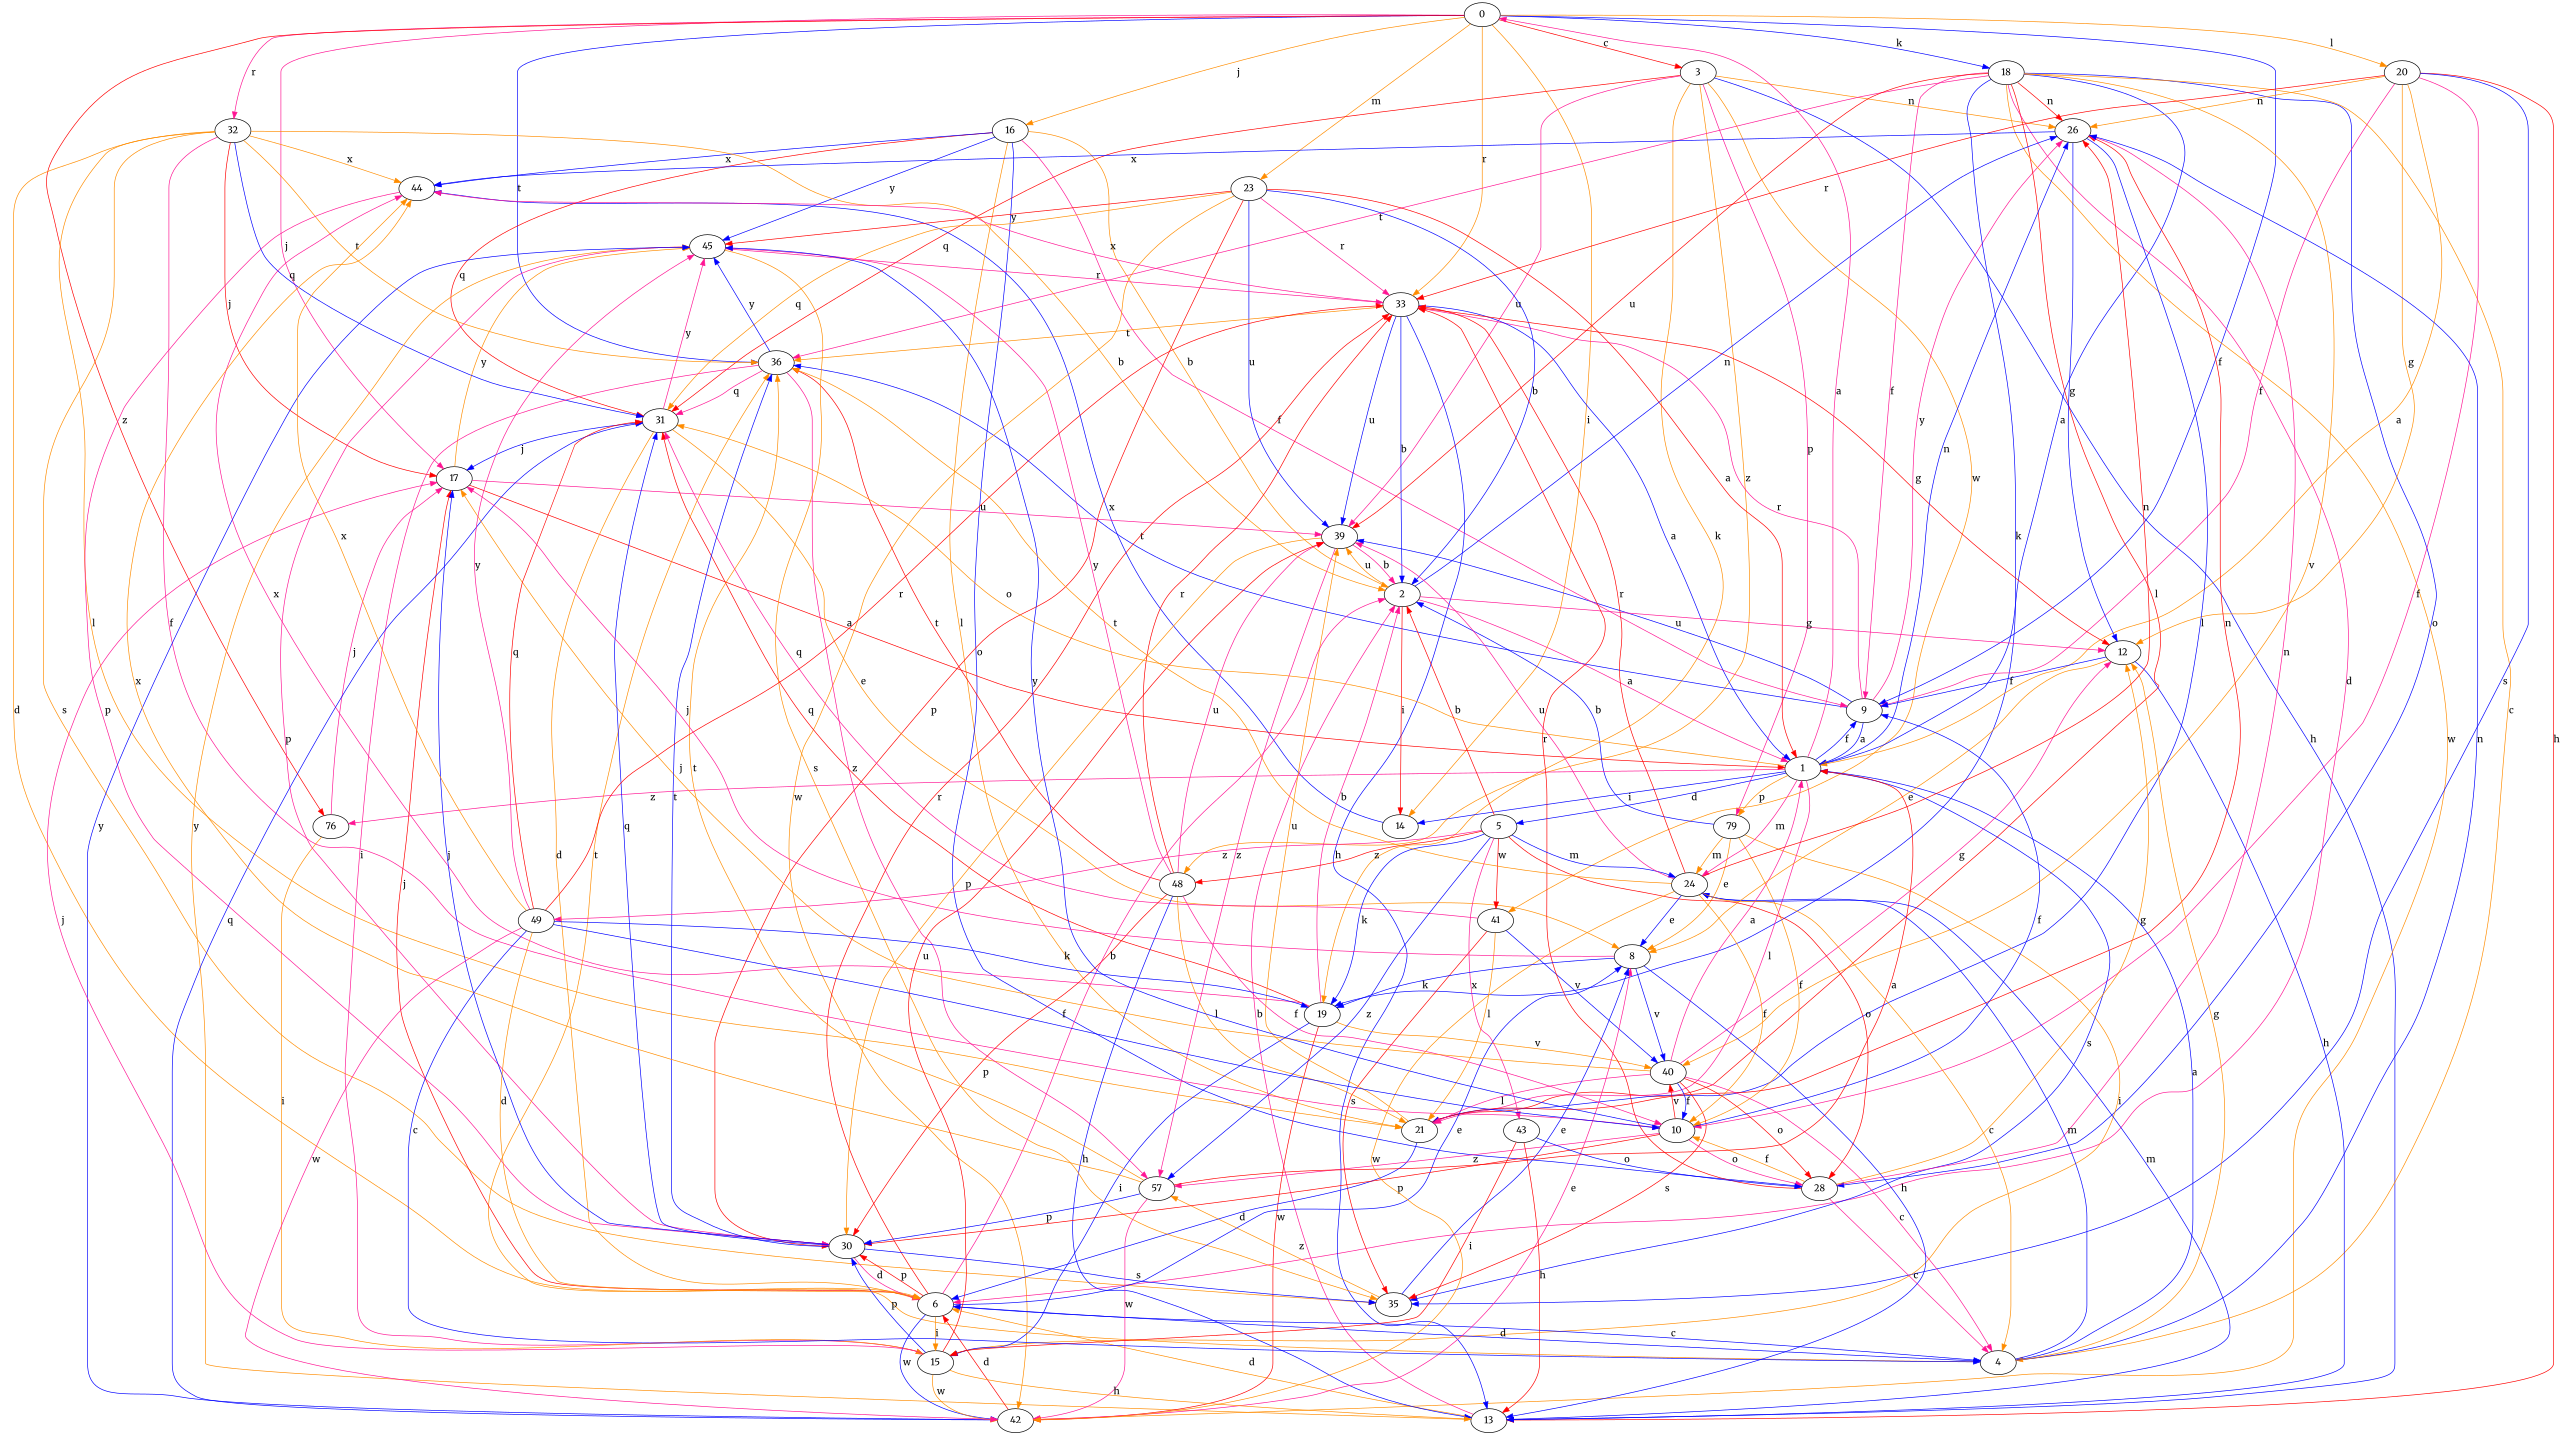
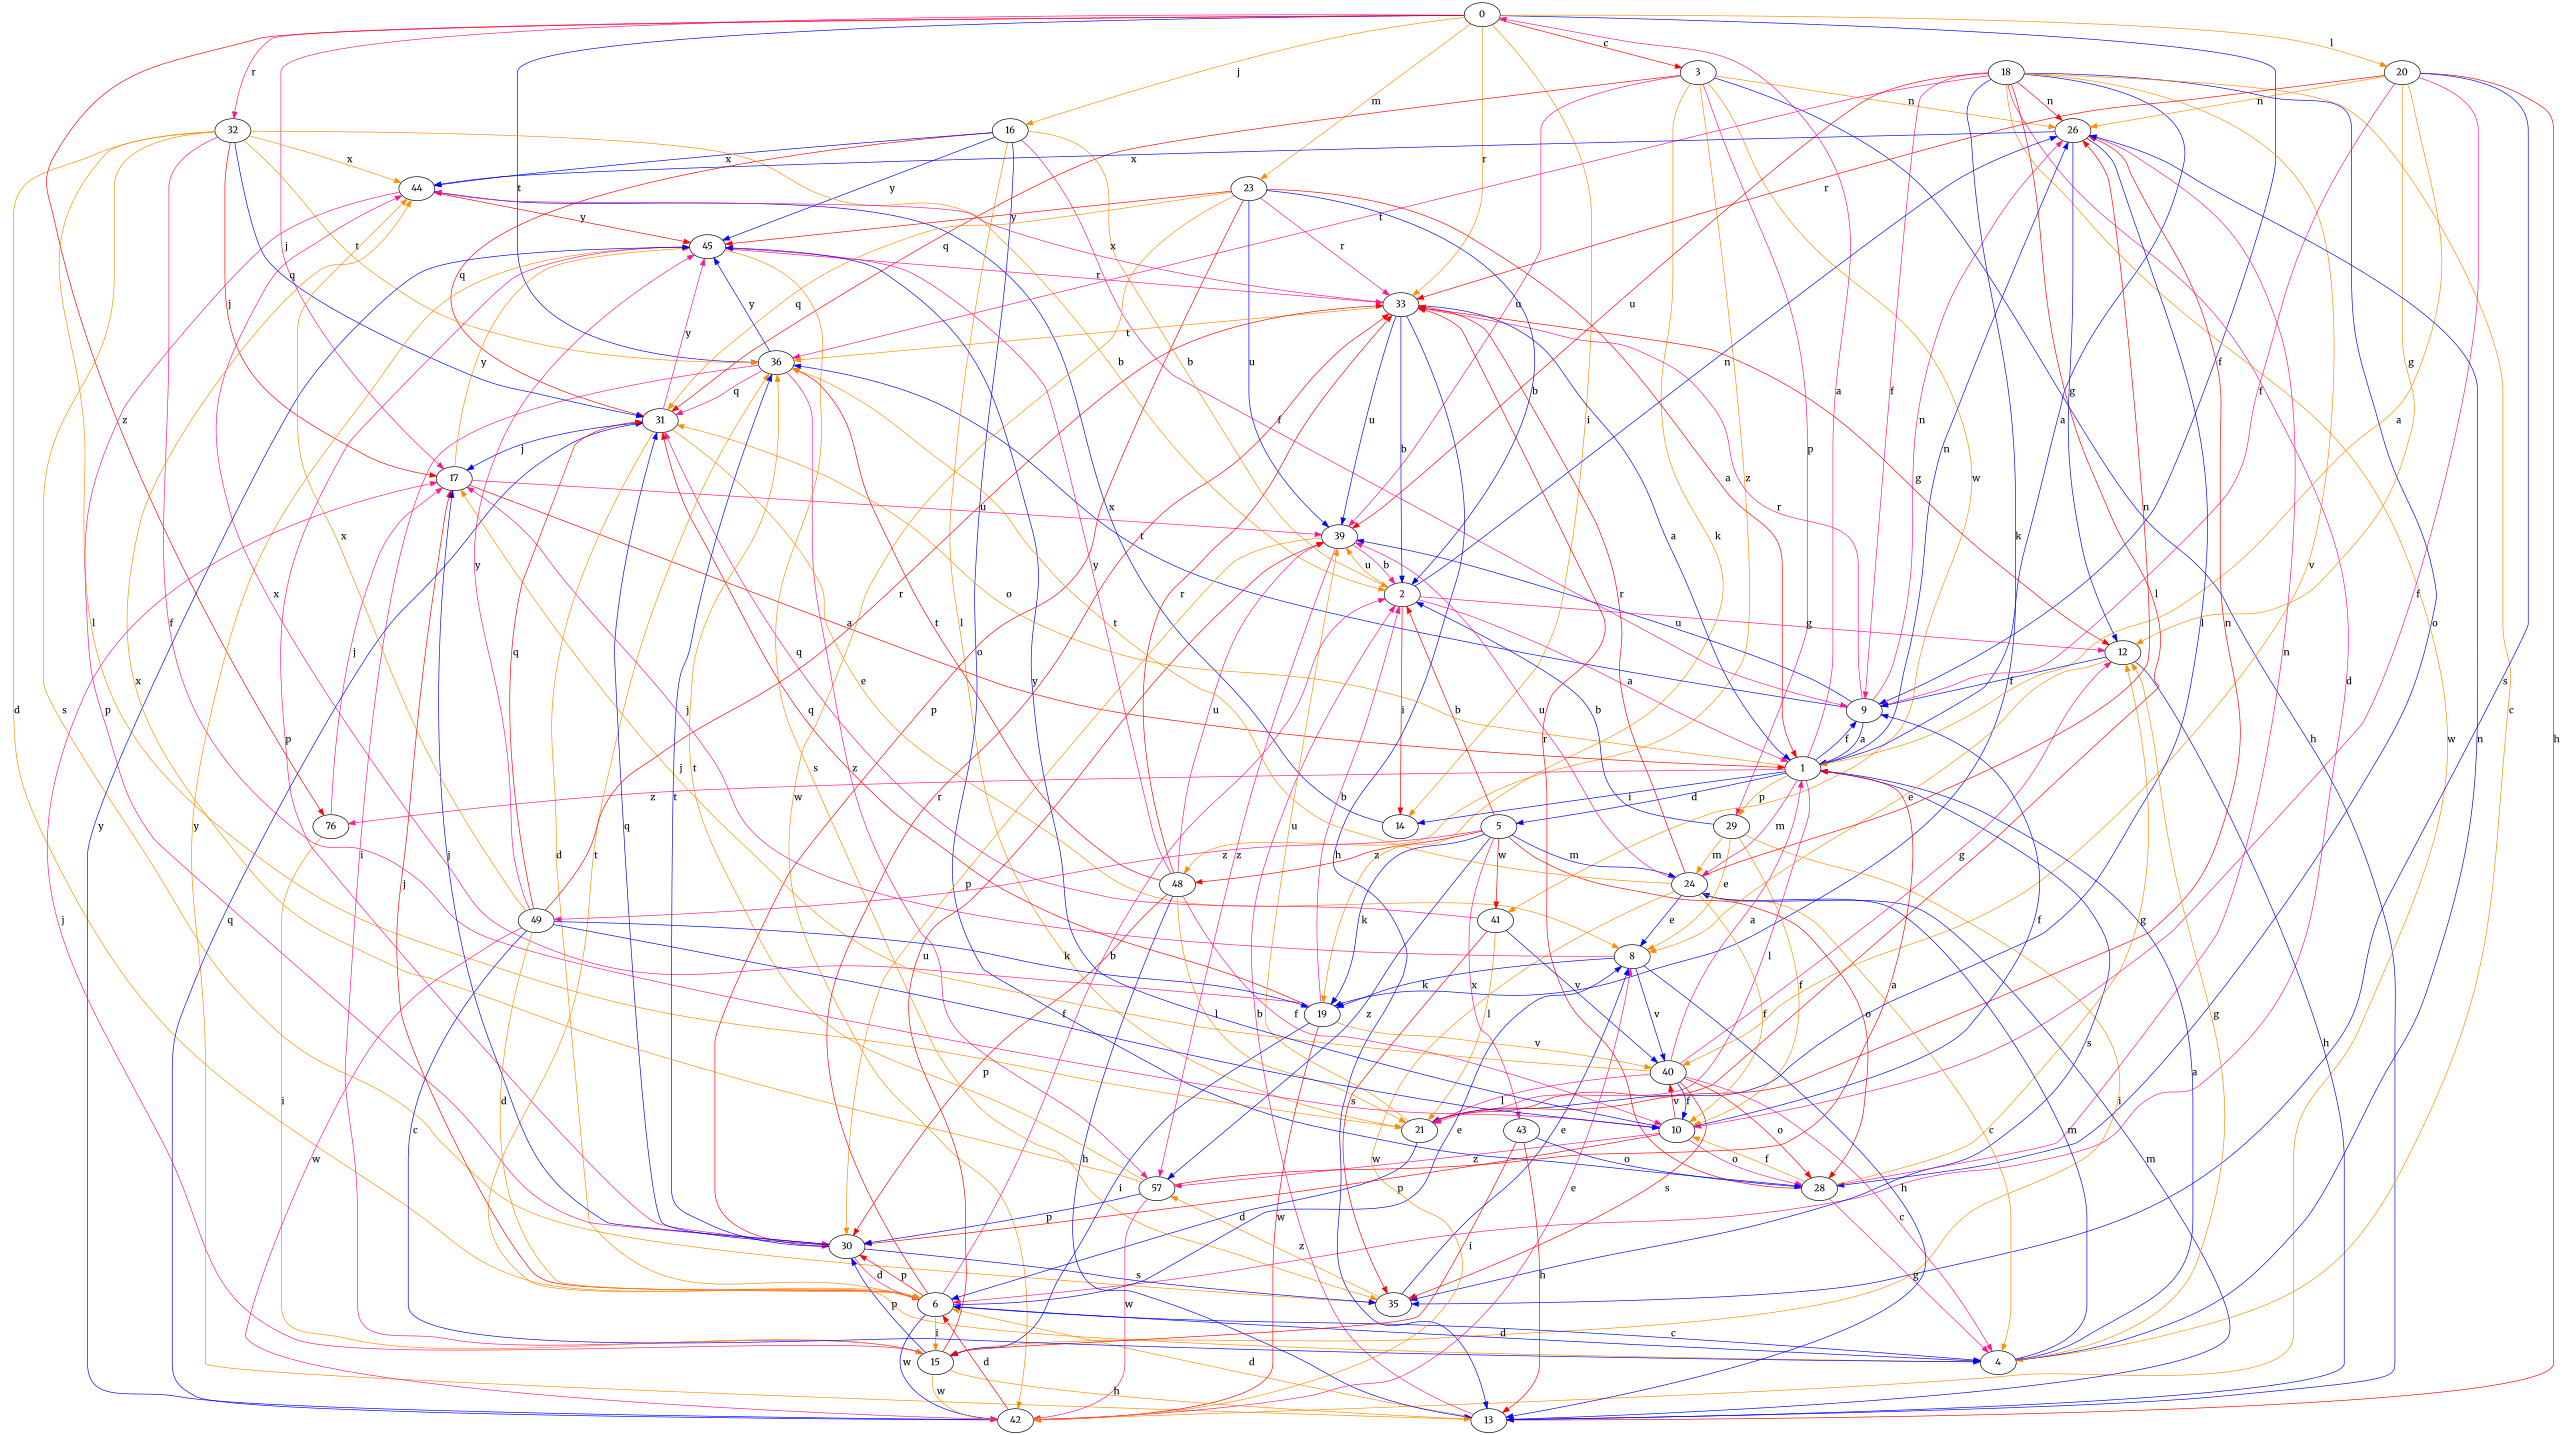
edge "0" -> "18": removed, label "k"
edge "44" -> "45": added, label "y"
edge "9" -> "26": label "y" -> "n"
node "79": label "79" -> "29"
edge "28" -> "4": label "c" -> "g"
